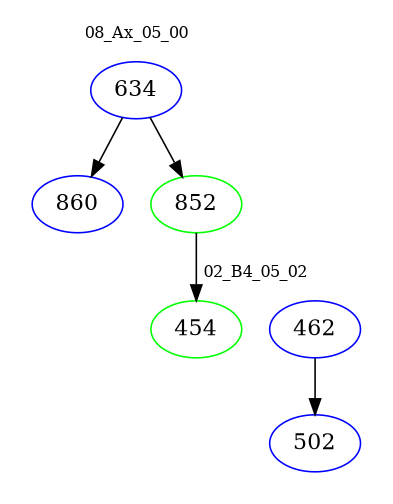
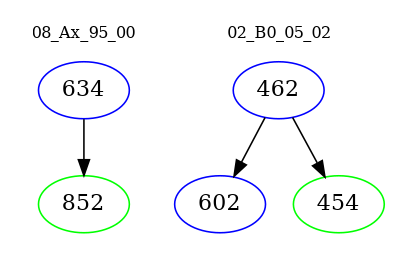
cluster "08_Ax_05_00": label "08_Ax_05_00" -> "08_Ax_95_00"
node "860": removed
edge "852" -> "454": now "462" -> "454"
cluster "02_B4_05_02": label "02_B4_05_02" -> "02_B0_05_02"
node "502": label "502" -> "602"
